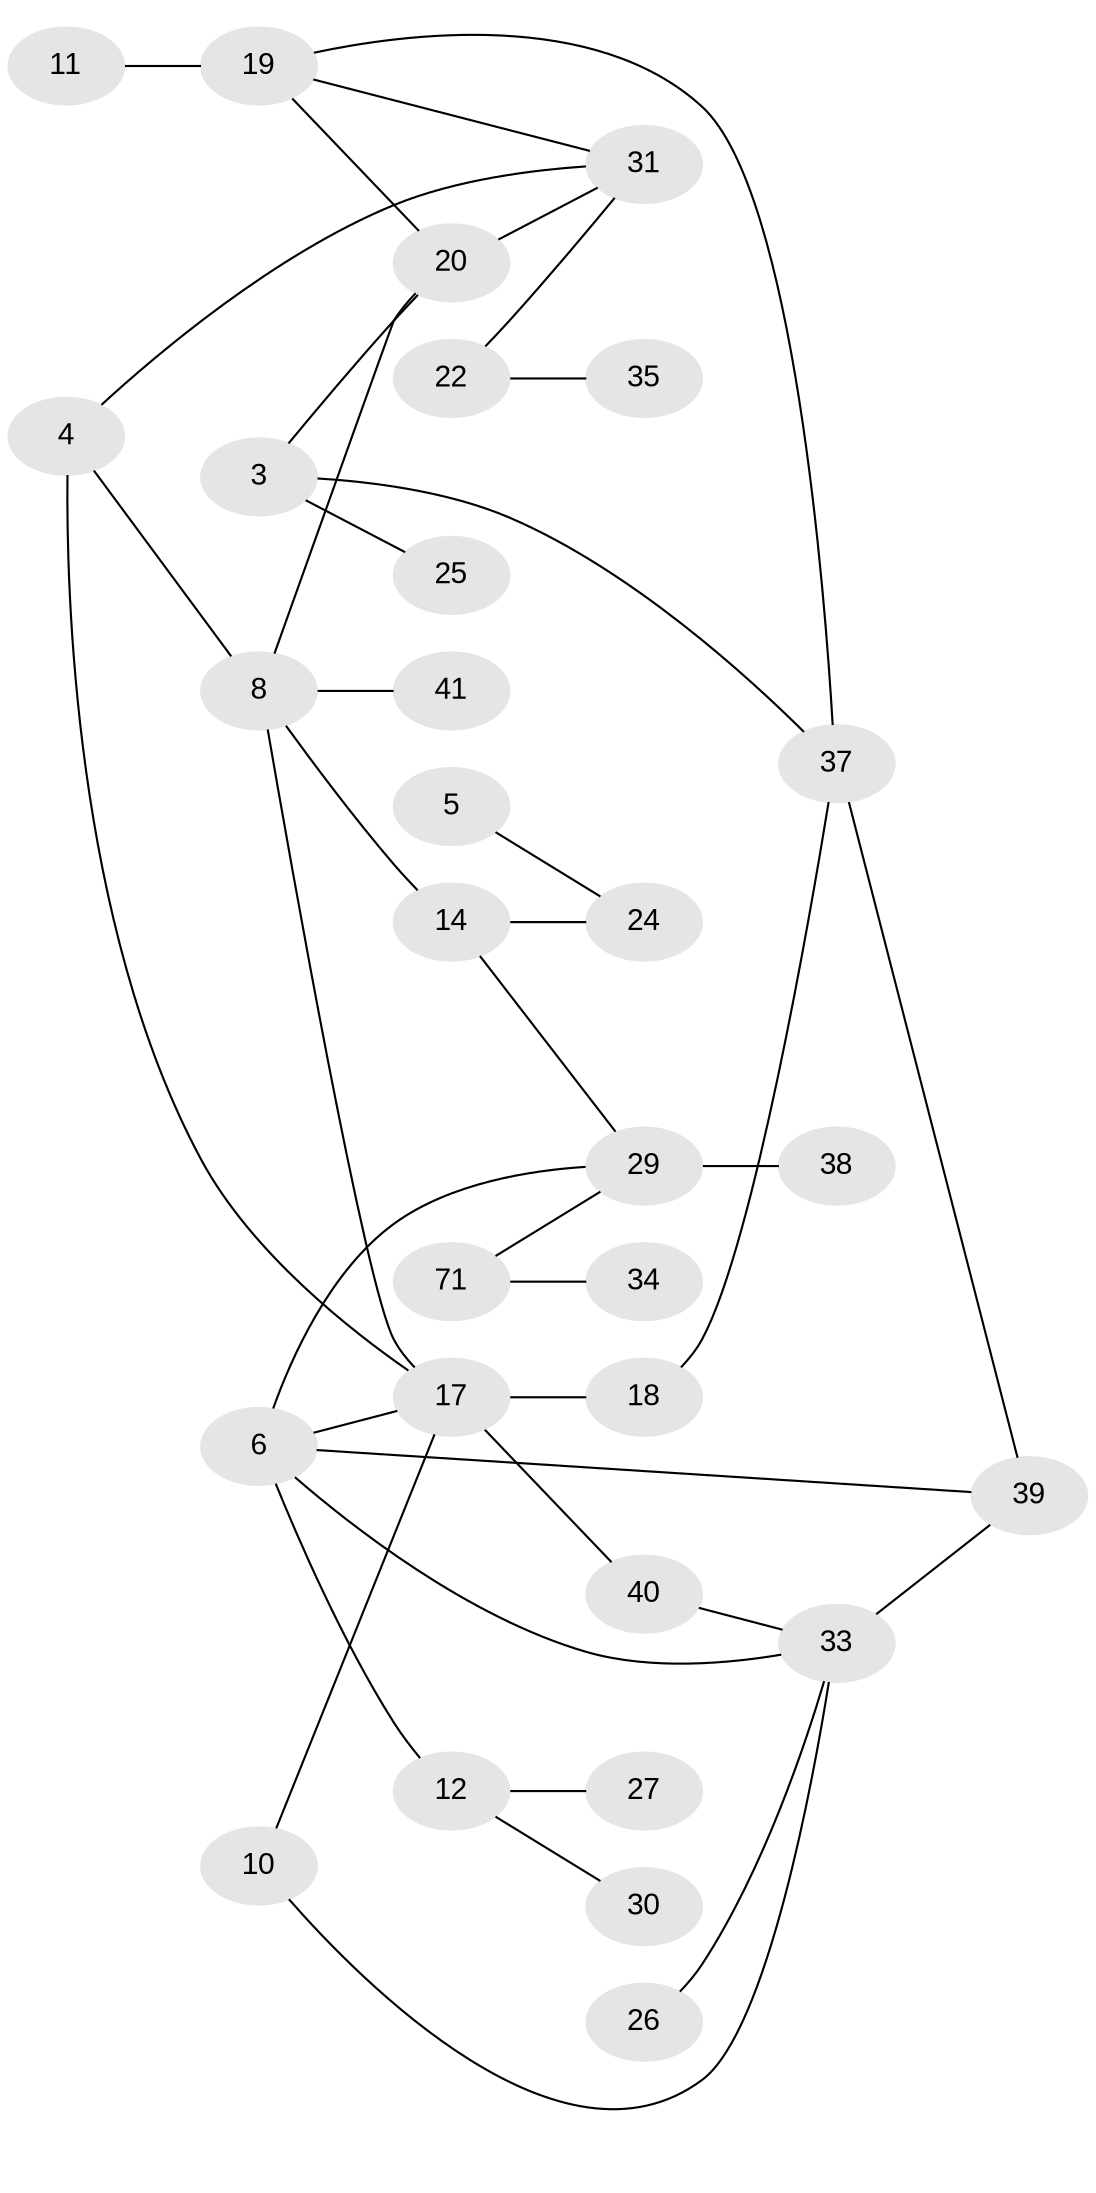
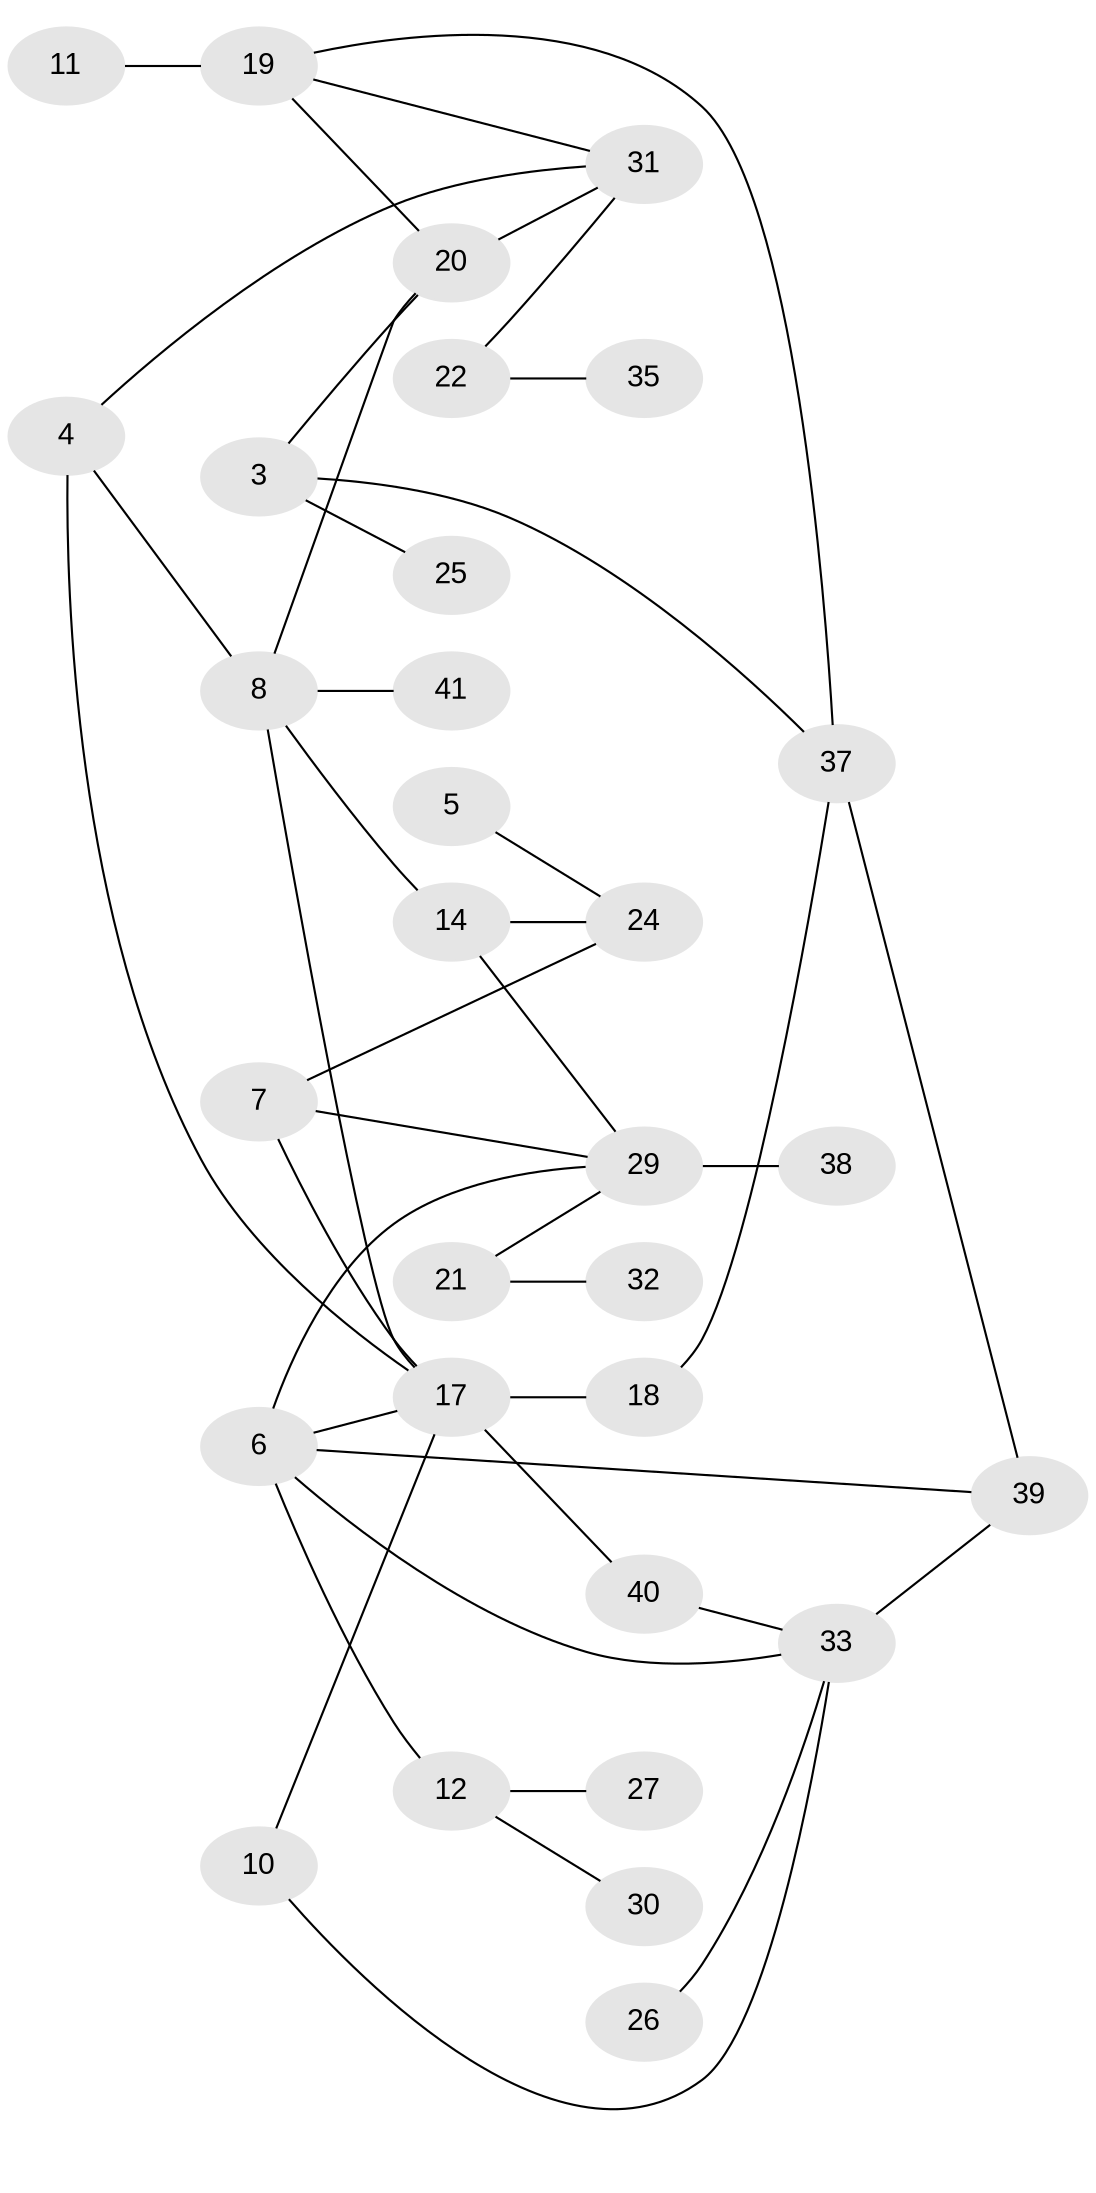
node "7": added
node "71": label "71" -> "21"
node "34": label "34" -> "32"
